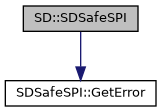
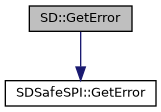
node "SD::SDSafeSPI": label "SD::SDSafeSPI" -> "SD::GetError"
